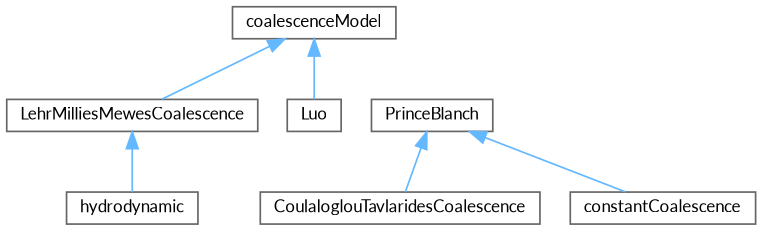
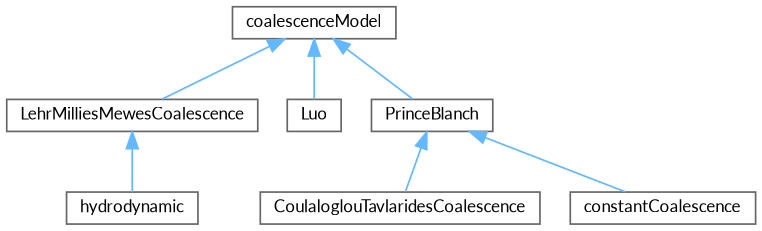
edge "PrinceBlanch" -> "coalescenceModel": added
